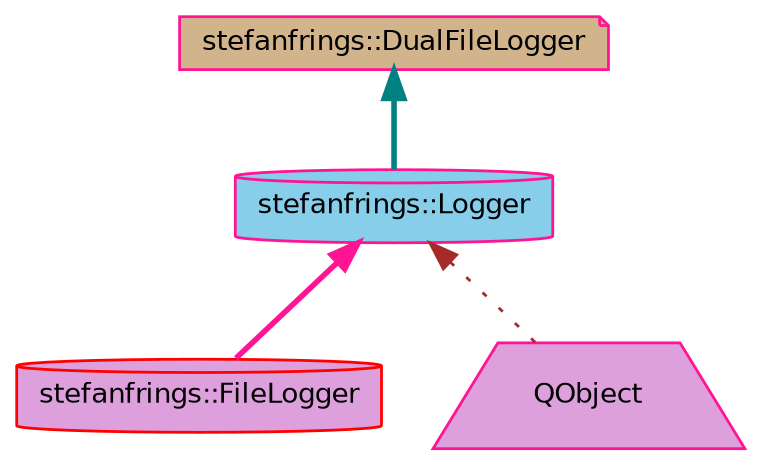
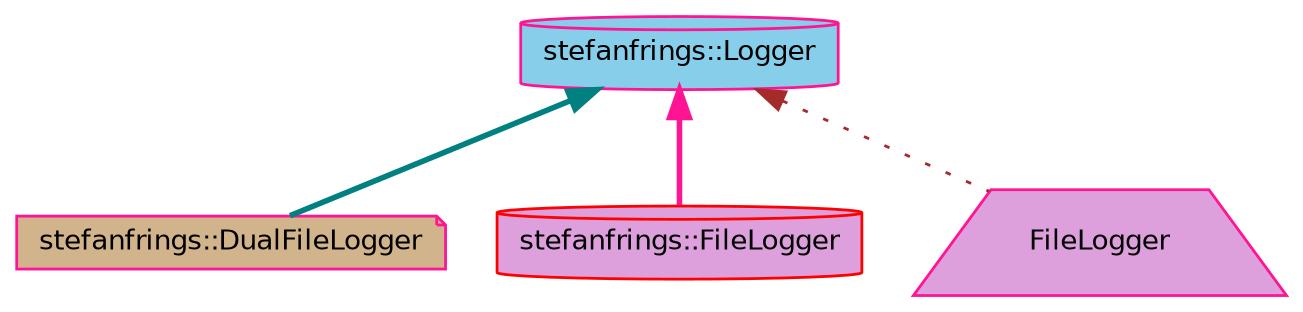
edge "stefanfrings::Logger" -> "stefanfrings::DualFileLogger": reversed
node "QObject": label "QObject" -> "FileLogger"
